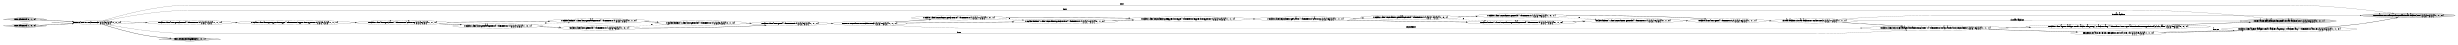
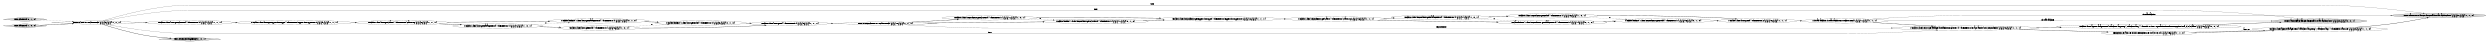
edge "testWithHosts['0', '1', '0']" -> "HostVO host = Mockito.mock()@@@3@@@['1', '1', '1']": style bold -> dashed
node "HostVO secondHost = Mockito.mock()@@@10@@@['1', '1', '1']": shape ellipse -> diamond
